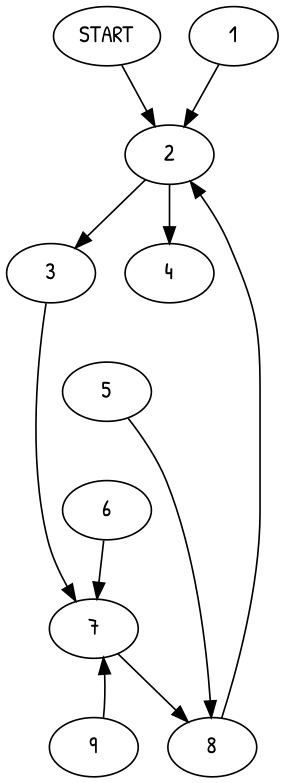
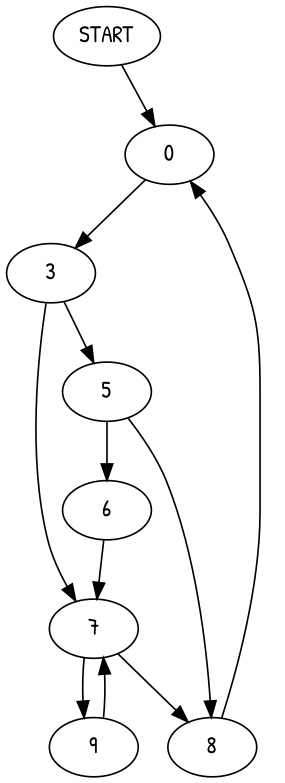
node "1": removed
node "2": label "2" -> "0"
node "4": removed
edge "3" -> "5": added
edge "5" -> "6": added
edge "7" -> "9": added
